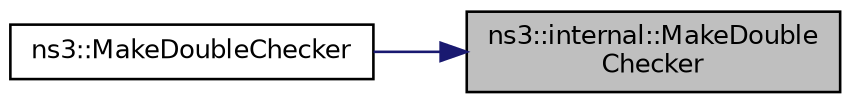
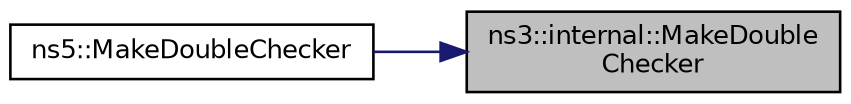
node "ns3::MakeDoubleChecker": label "ns3::MakeDoubleChecker" -> "ns5::MakeDoubleChecker"
